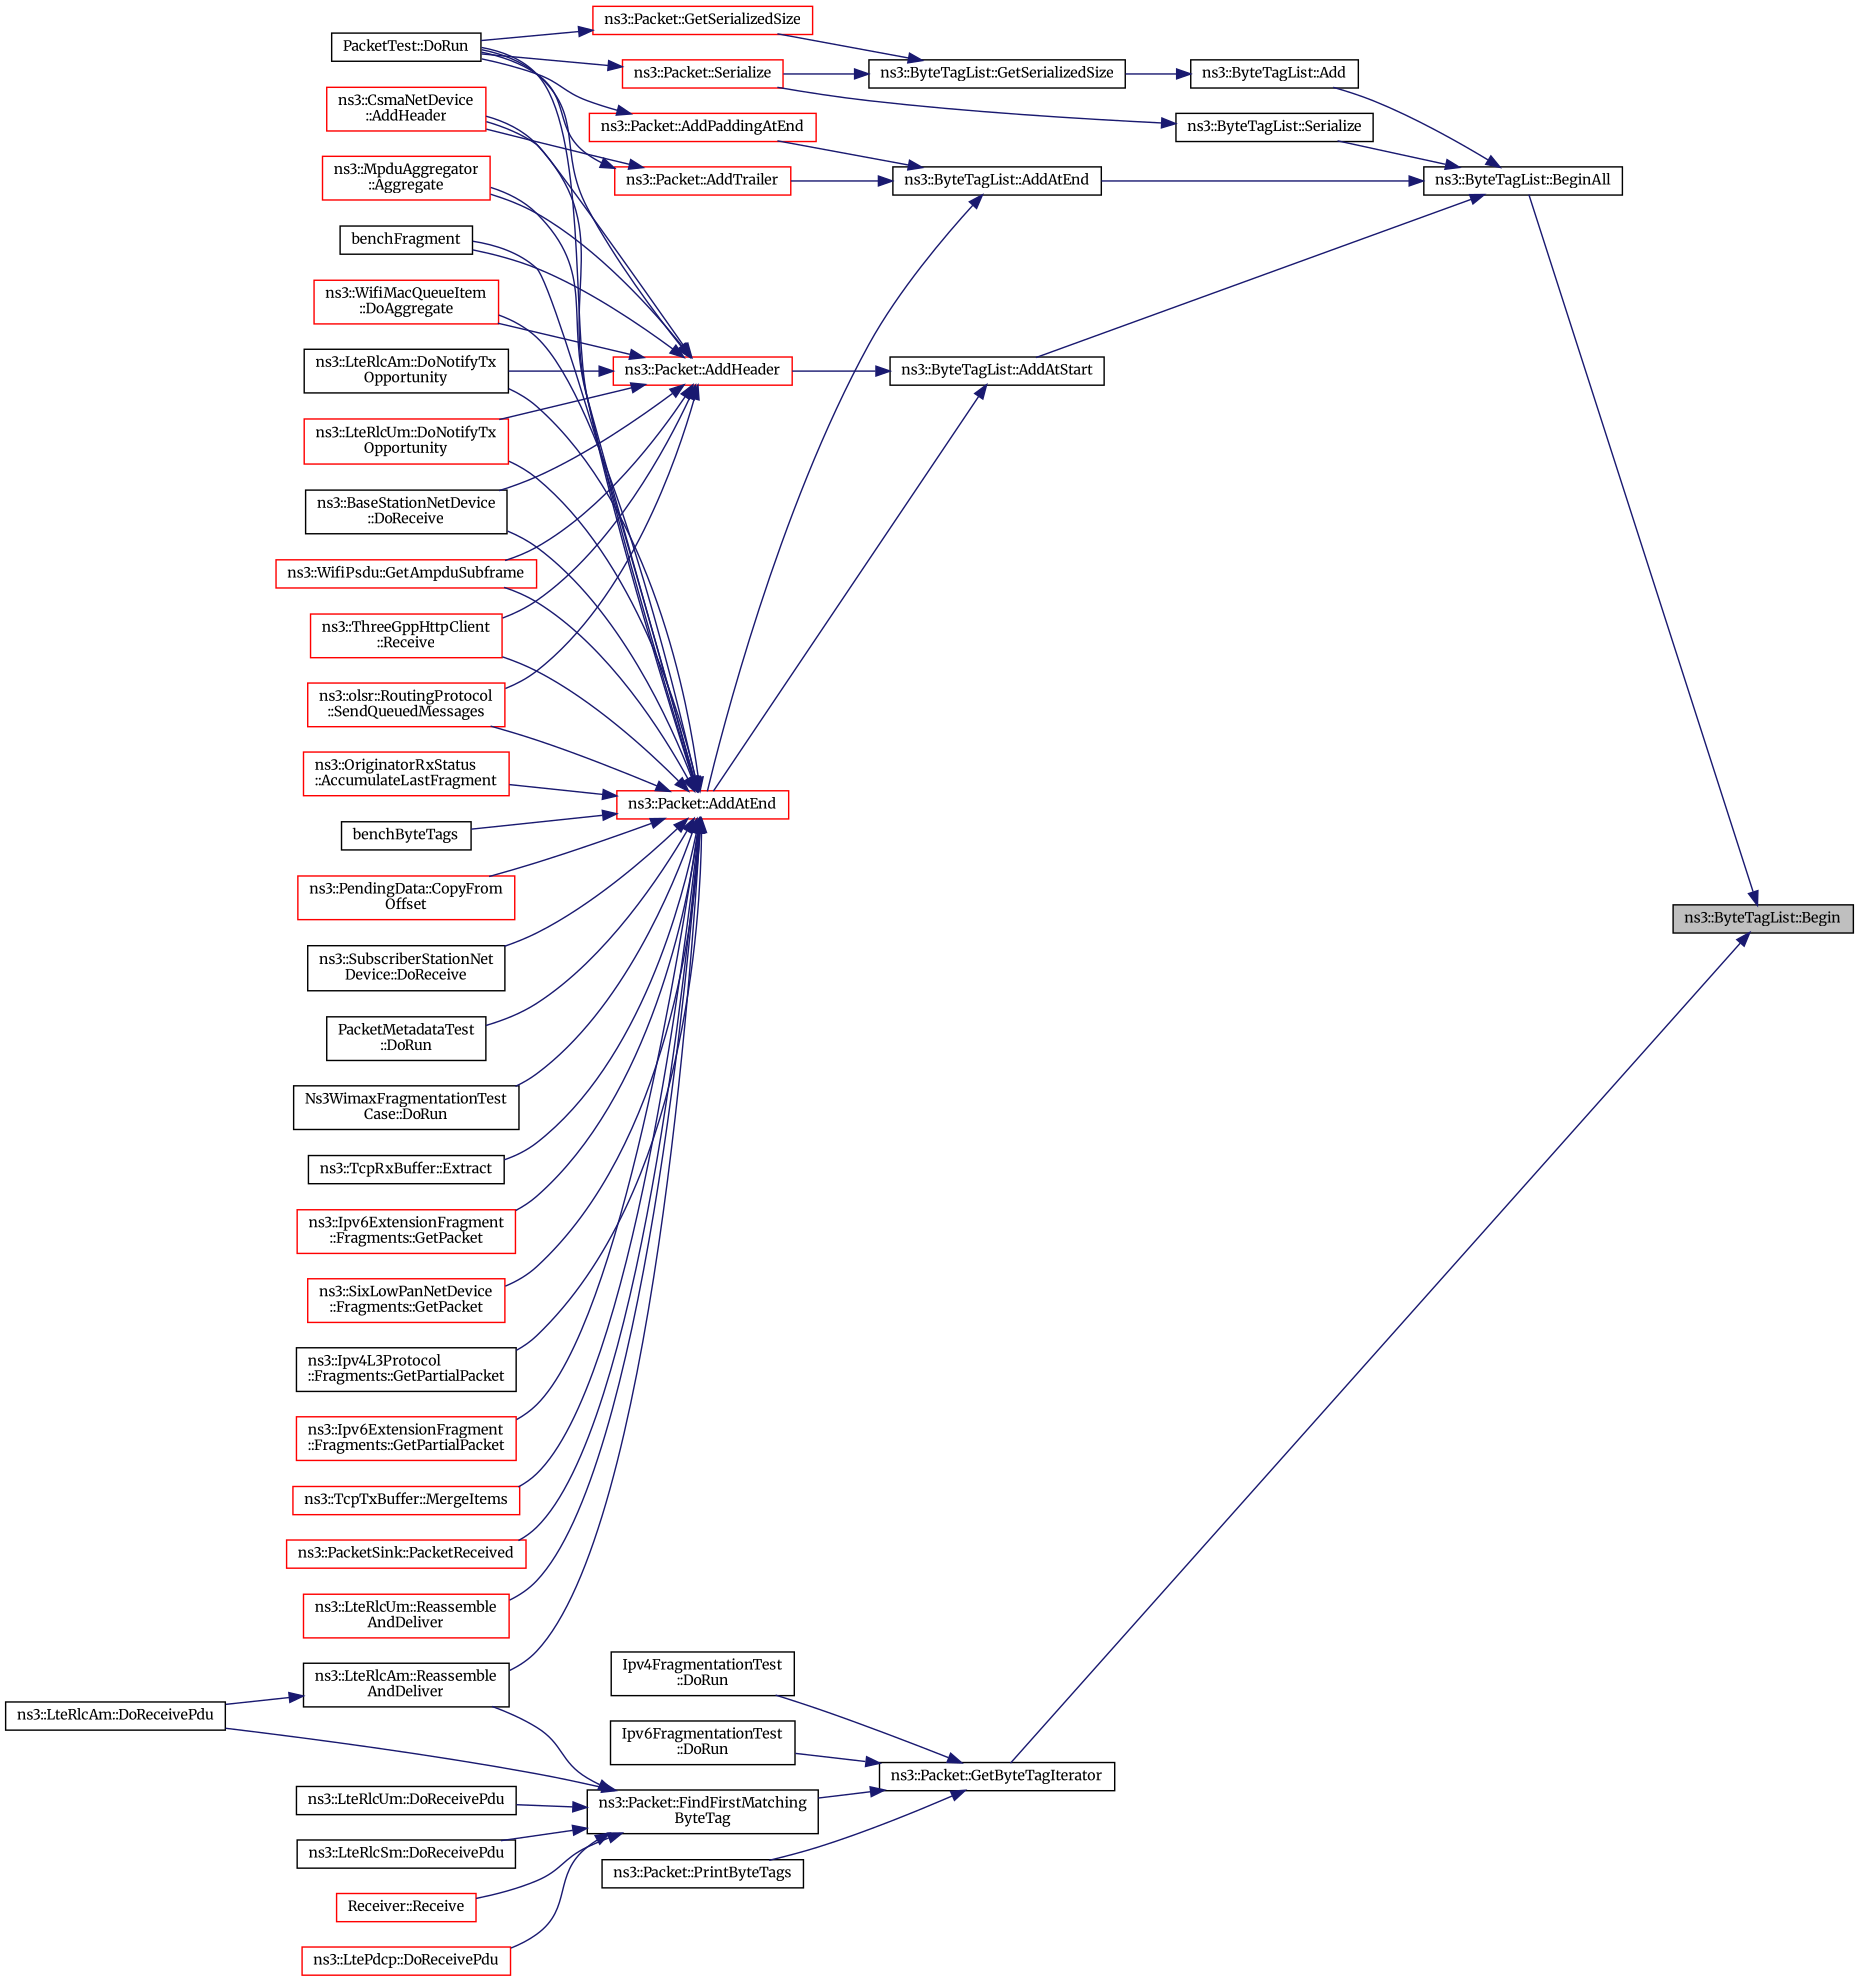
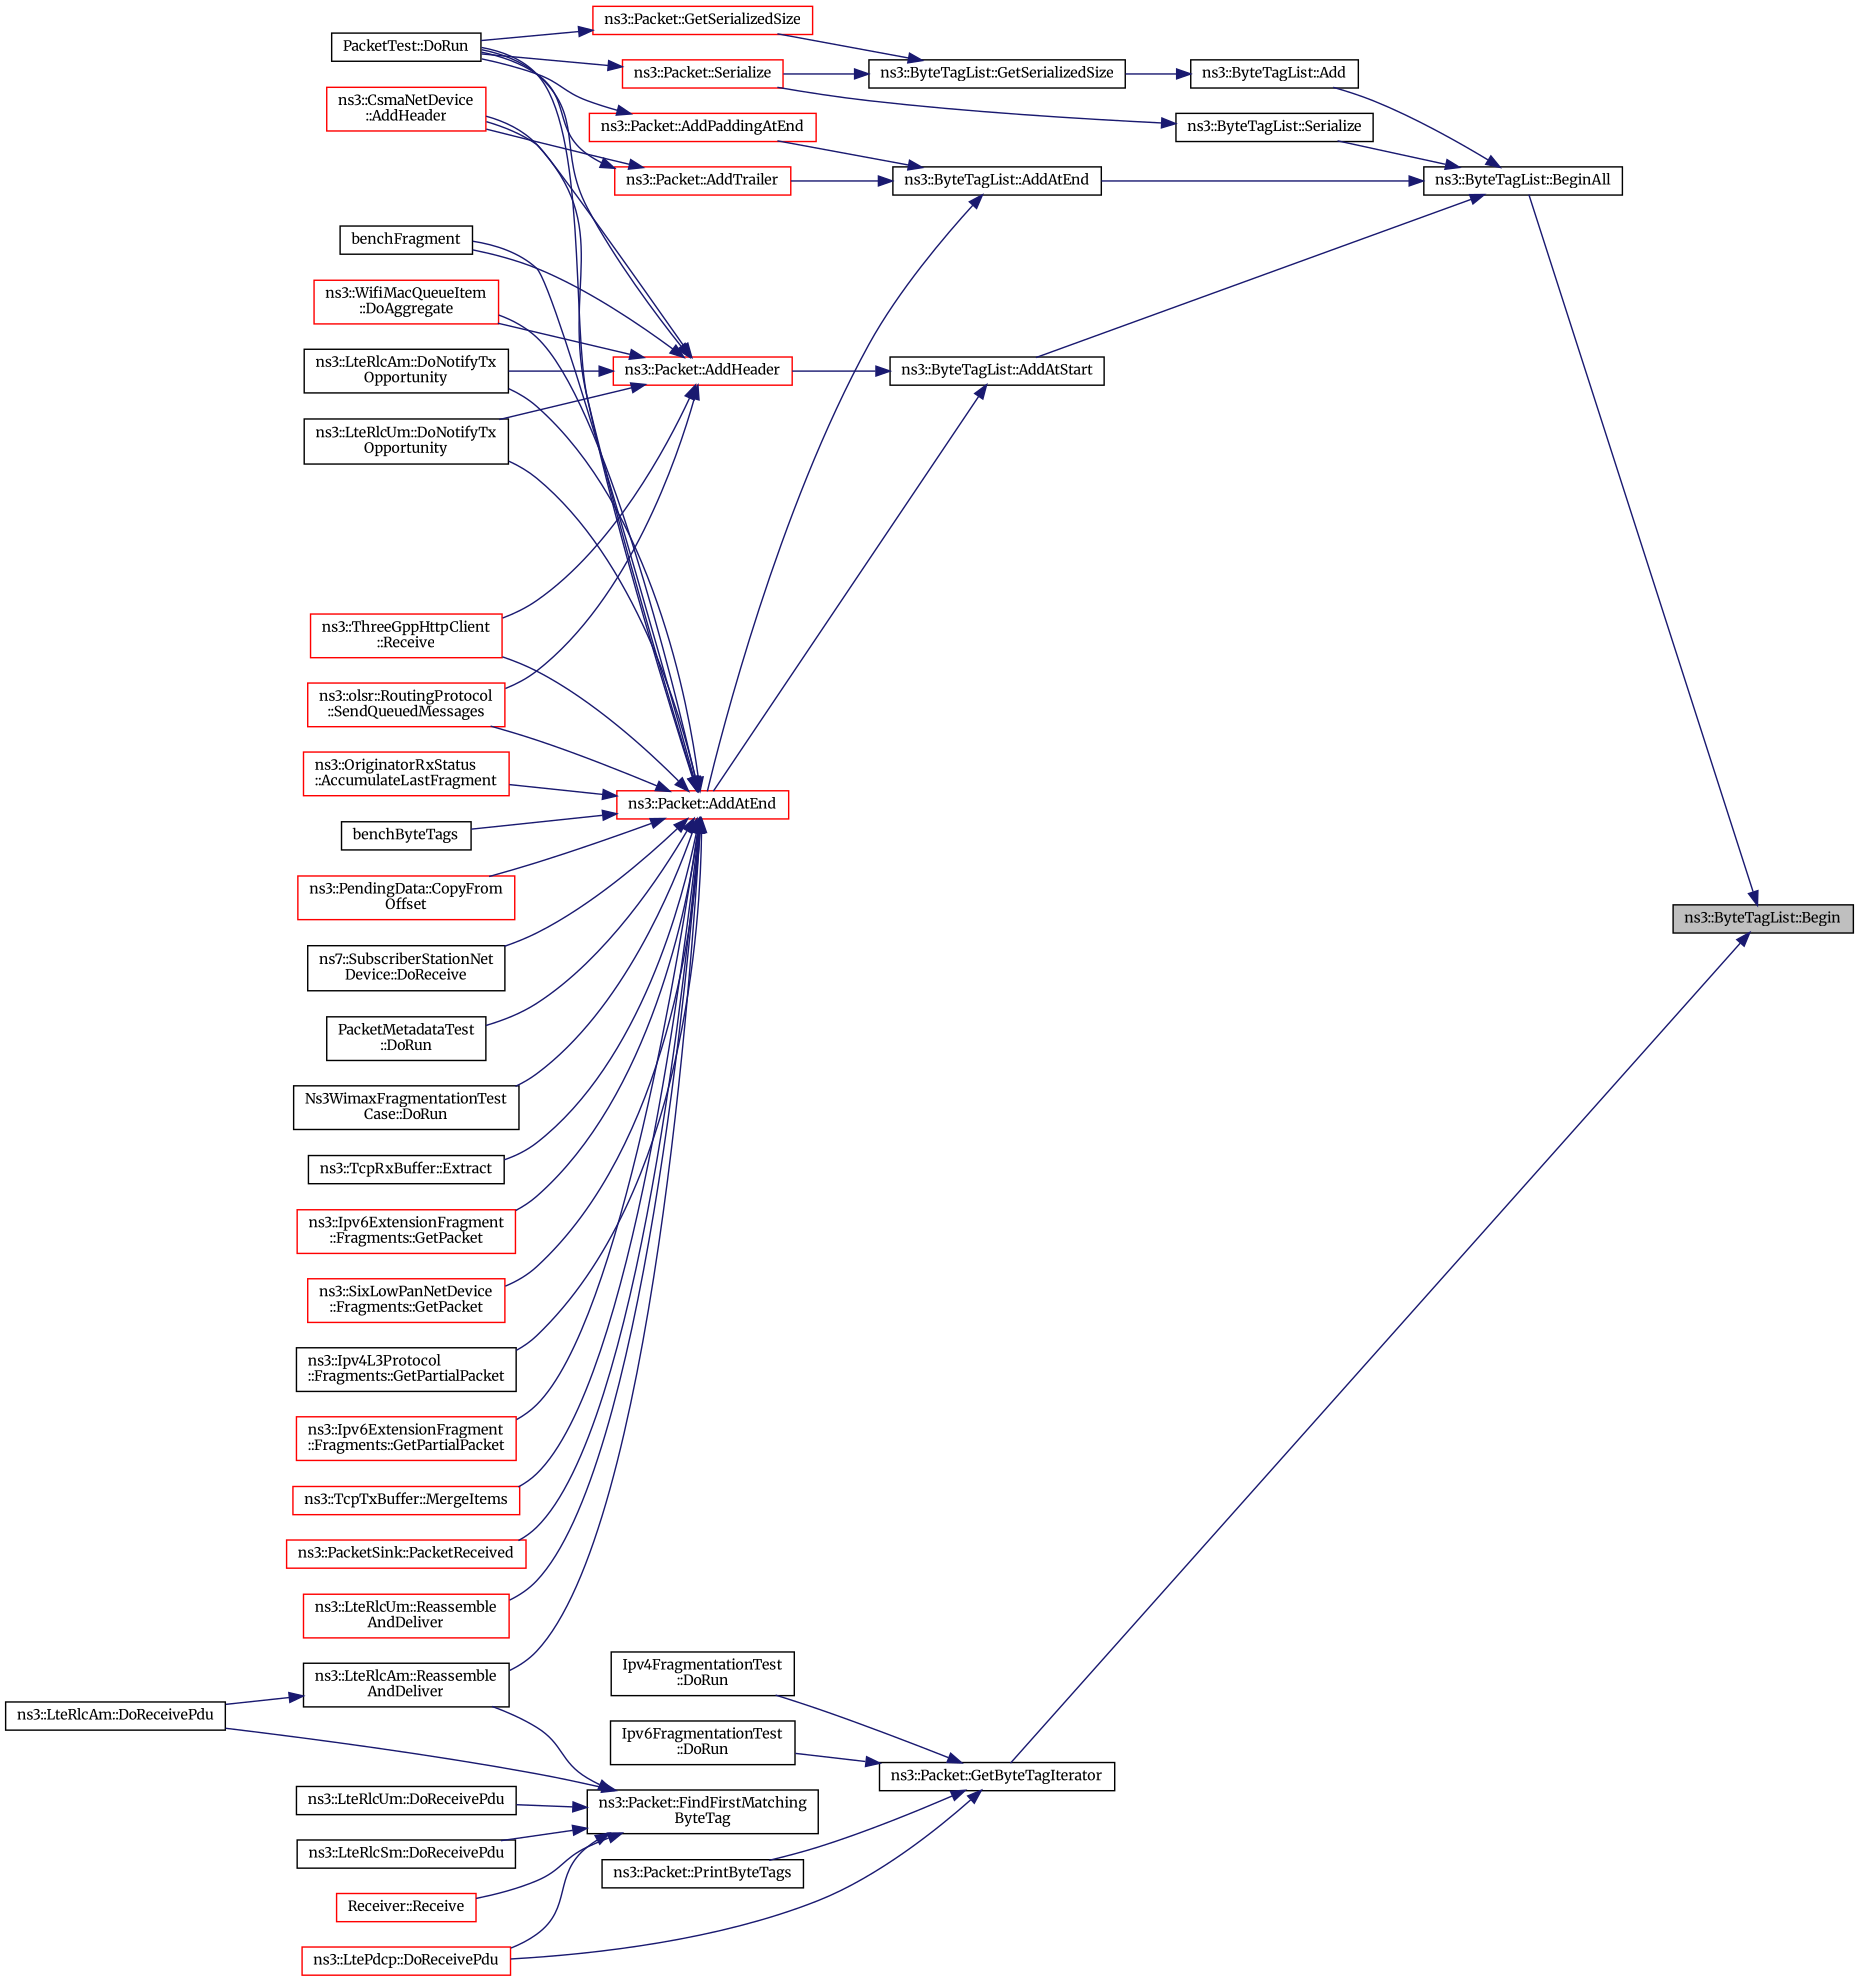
node "ns3::MpduAggregator ::Aggregate": removed
node "ns3::LteRlcUm::DoNotifyTx Opportunity": color red -> black
node "ns3::BaseStationNetDevice ::DoReceive": removed
node "ns3::WifiPsdu::GetAmpduSubframe": removed
node "ns3::SubscriberStationNet Device::DoReceive": label "ns3::SubscriberStationNet Device::DoReceive" -> "ns7::SubscriberStationNet Device::DoReceive"
edge "ns3::Packet::FindFirstMatching ByteTag" -> "ns3::Packet::GetByteTagIterator": now "ns3::LtePdcp::DoReceivePdu" -> "ns3::Packet::GetByteTagIterator"
